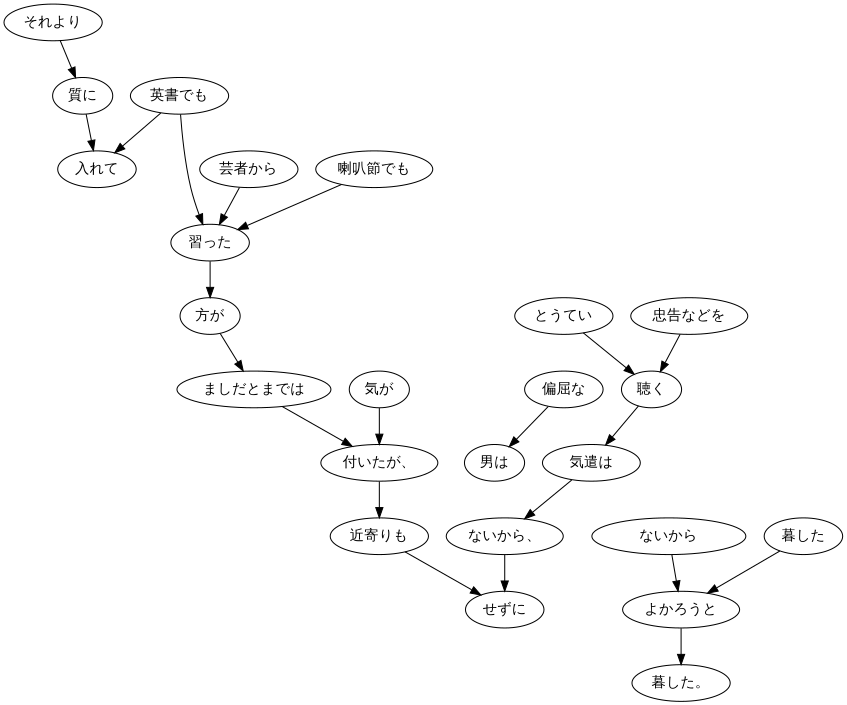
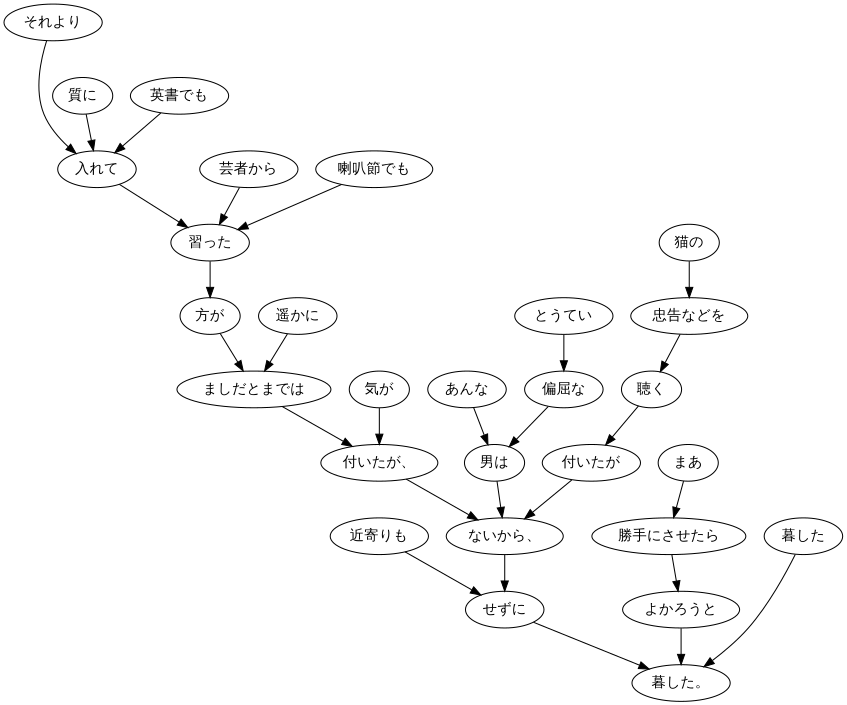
edge "それより" -> "質に": now "それより" -> "入れて"
edge "英書でも" -> "習った": now "入れて" -> "習った"
node "猫の": added
node "遥かに": added
edge "とうてい" -> "聴く": now "とうてい" -> "偏屈な"
node "あんな": added
node "気遣は": label "気遣は" -> "付いたが"
node "まあ": added
edge "男は" -> "ないから、": added
edge "付いたが、" -> "近寄りも": now "付いたが、" -> "ないから、"
node "ないから": label "ないから" -> "勝手にさせたら"
edge "暮した" -> "よかろうと": now "暮した" -> "暮した。"
edge "せずに" -> "暮した。": added
